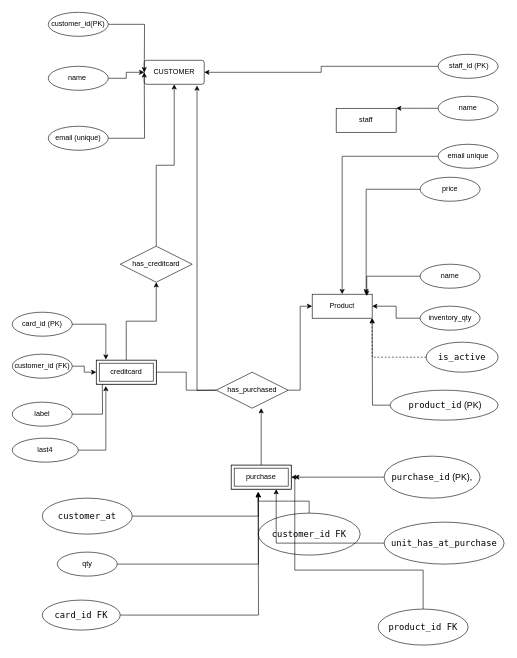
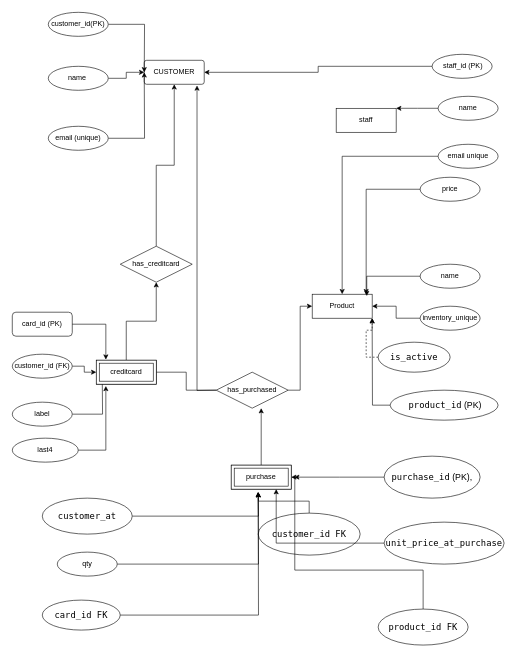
node "staff_id (PK)": moved (468, 66) -> (462, 66)
node "inventory_qty": label "inventory_qty" -> "inventory_unique"
node "card_id (PK)": shape ellipse -> rounded rectangle
node "is_active": moved (462, 357) -> (414, 357)
node "unit_has_at_purchase": label "unit_has_at_purchase" -> "unit_price_at_purchase"
